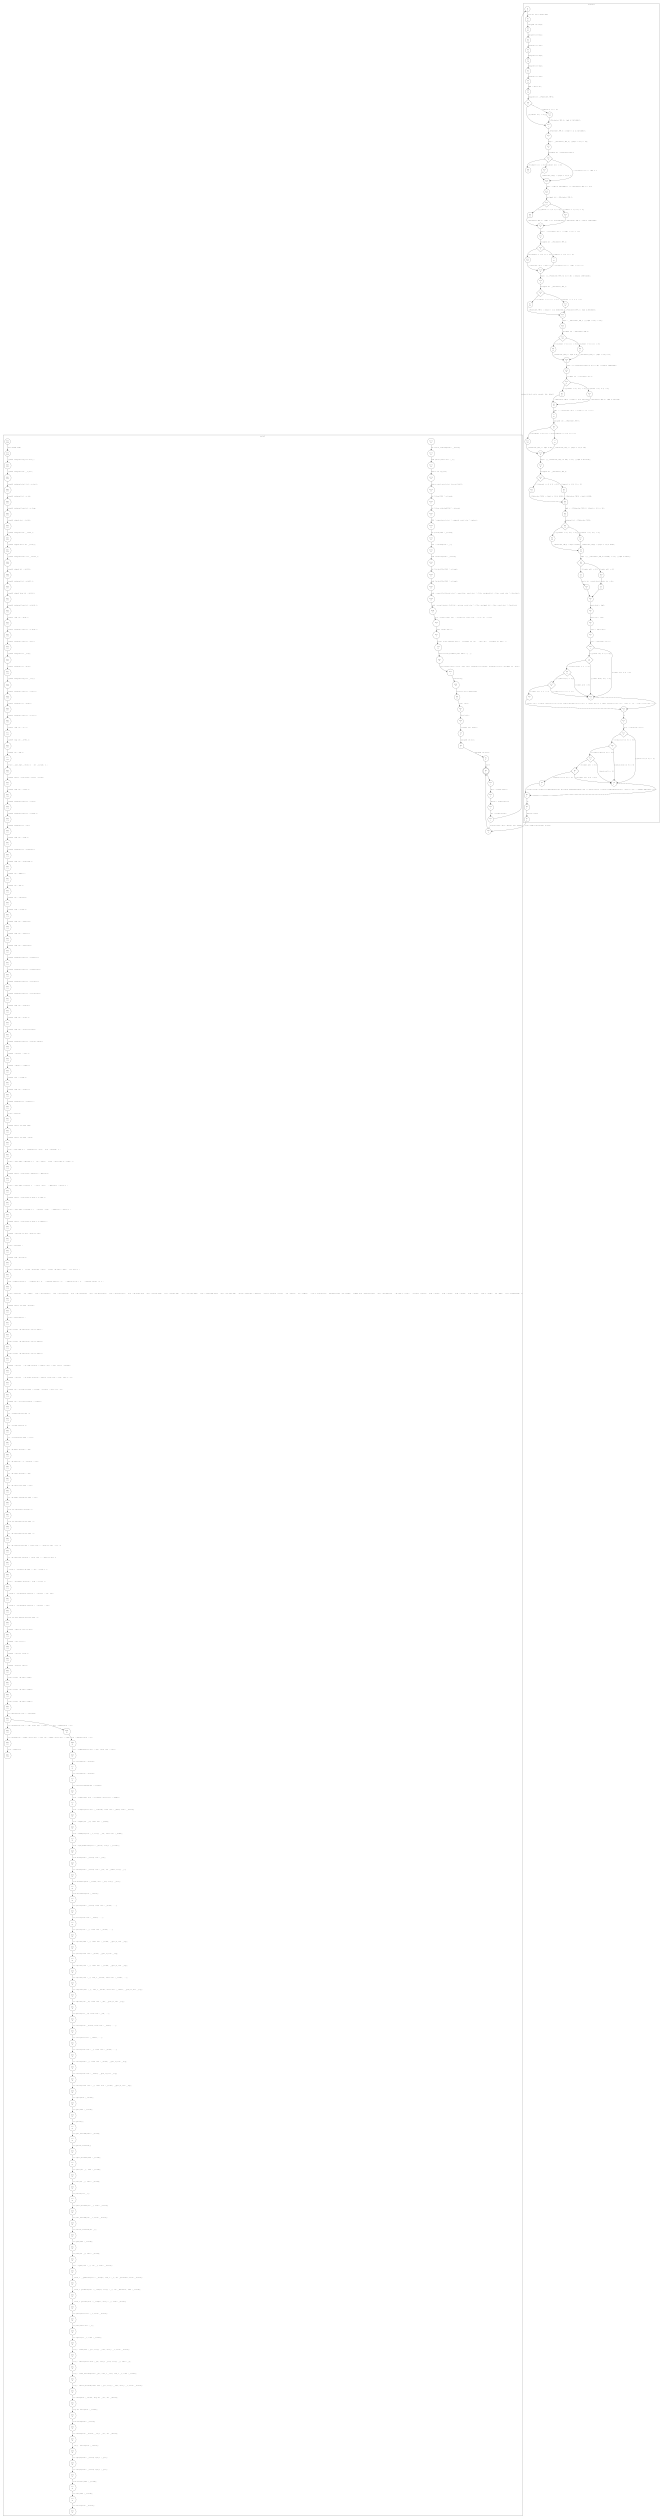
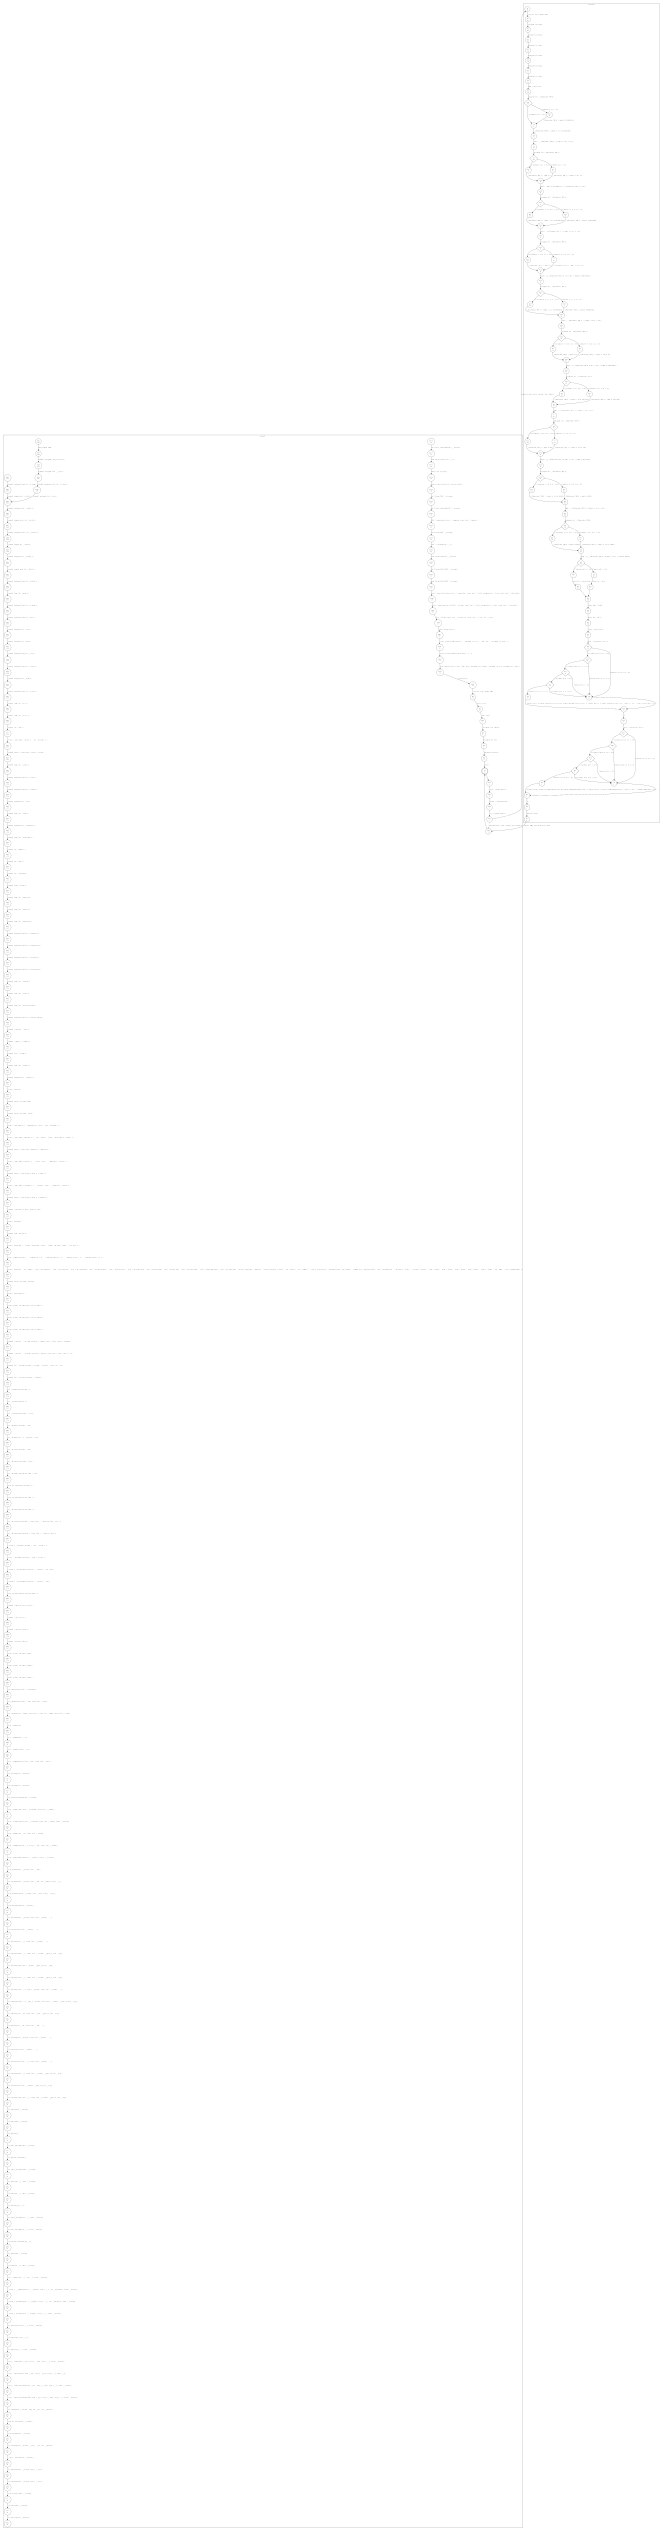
edge "N15 69" -> "N18 66": now "N16 68" -> "N18 66"
edge "N102 205" -> "N103 204": now "N102 205" -> "N105 202"
edge "N204 103" -> "N208 99": now "N207 100" -> "N208 99"
